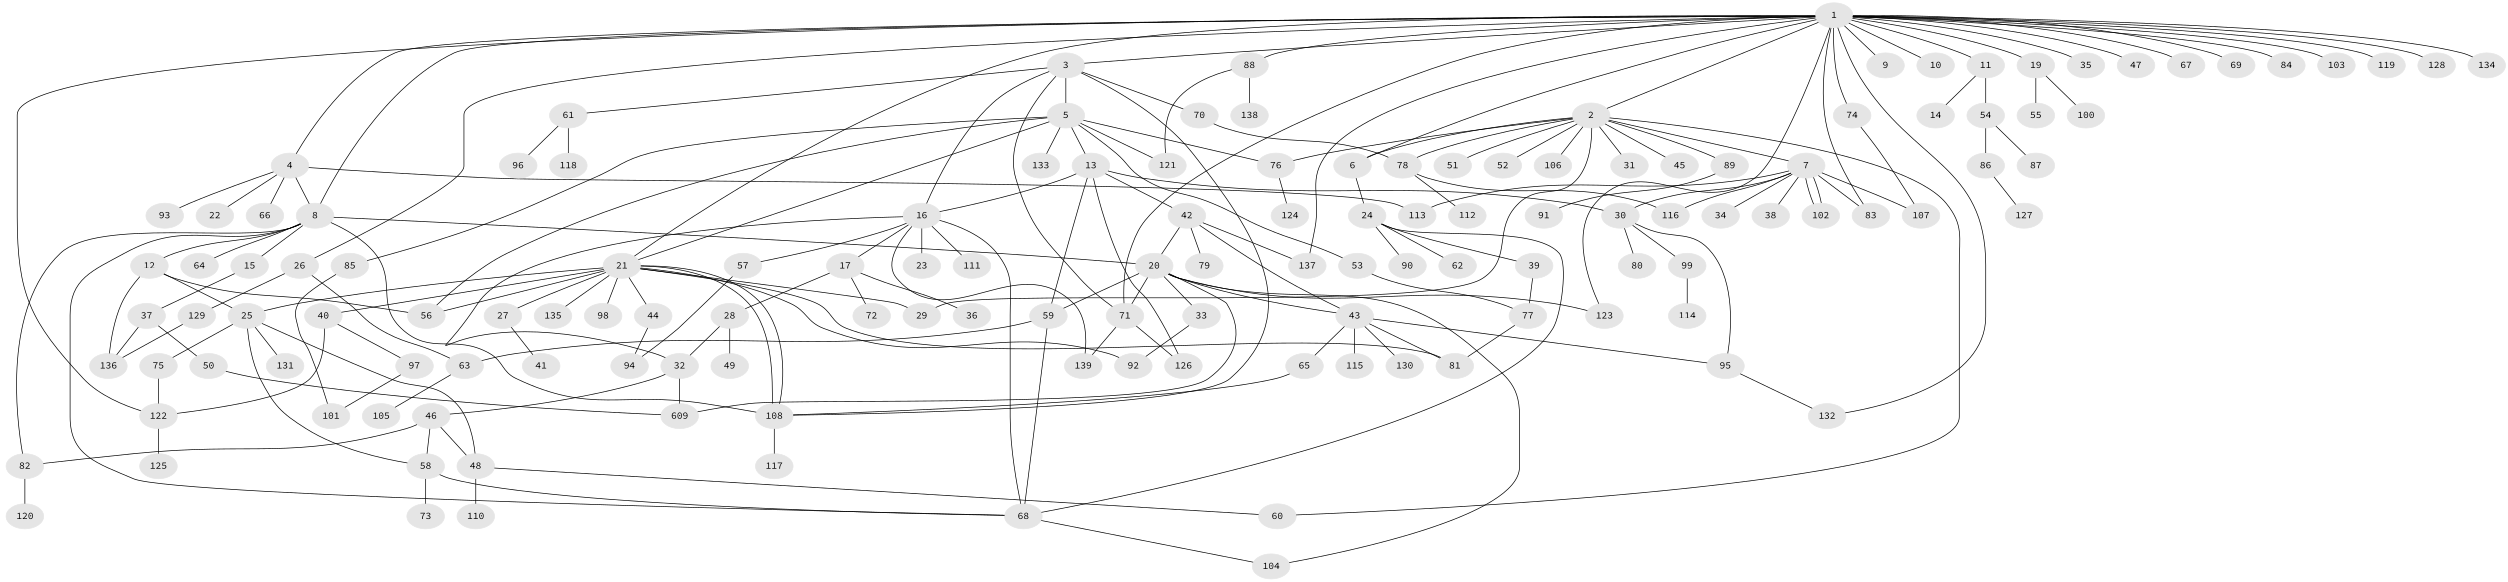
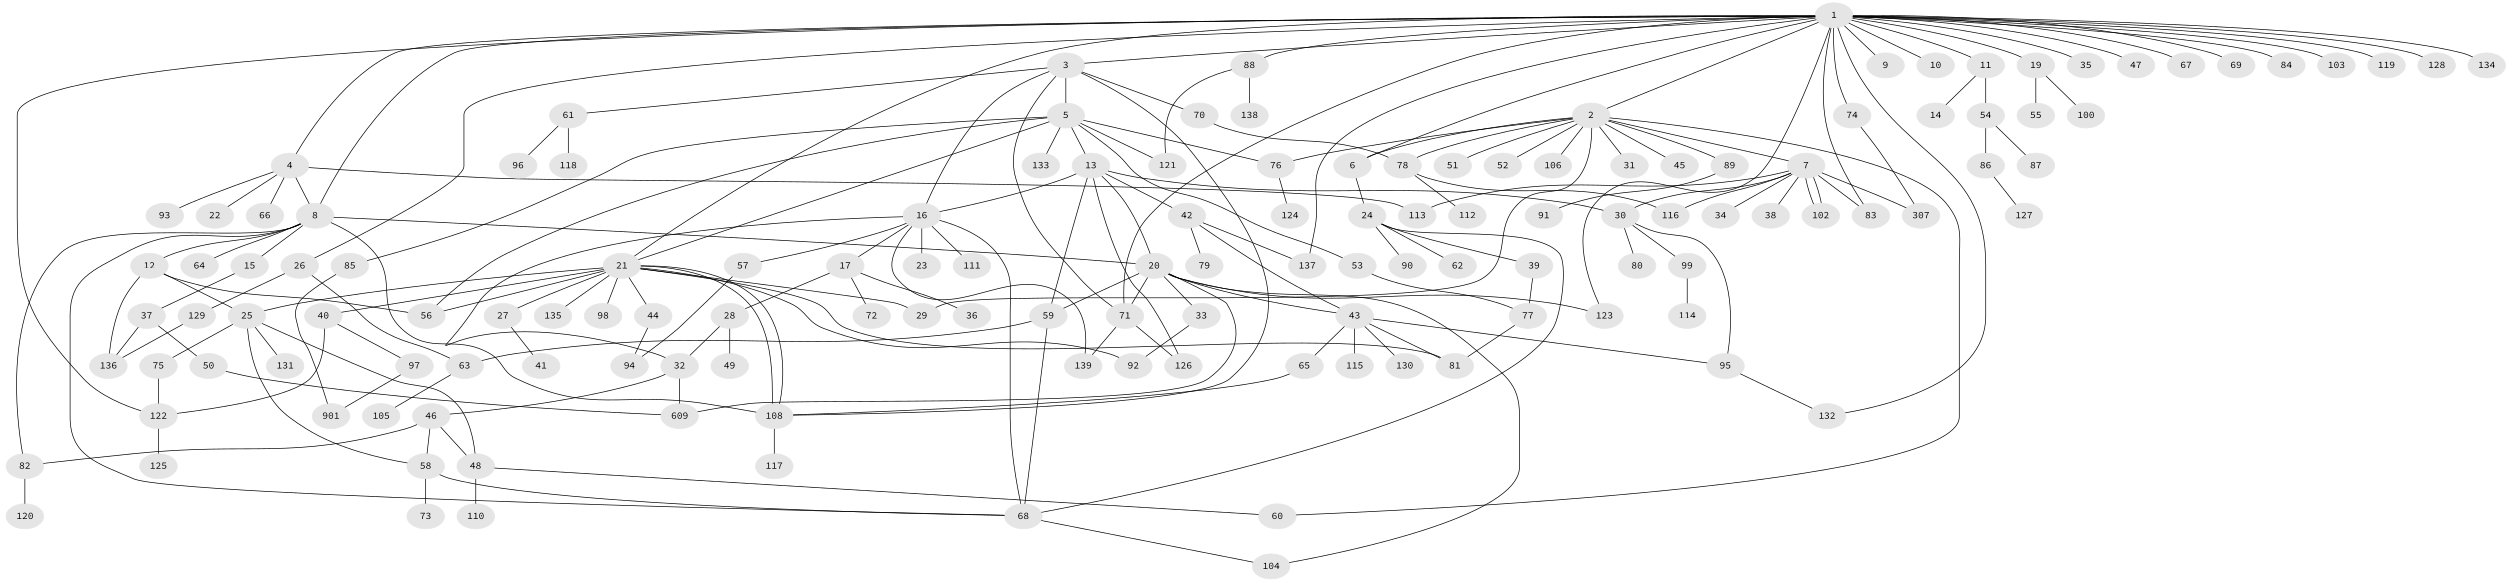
node "107": label "107" -> "307"
edge "42" -- "20": now "13" -- "20"
node "101": label "101" -> "901"
